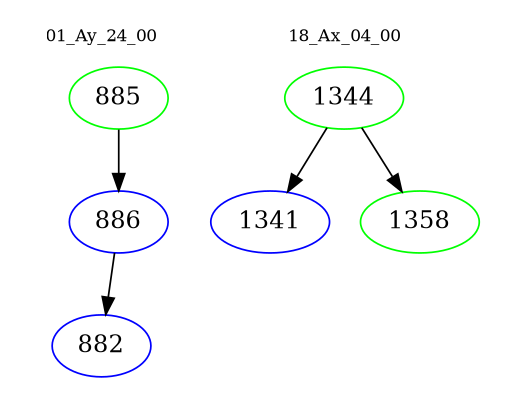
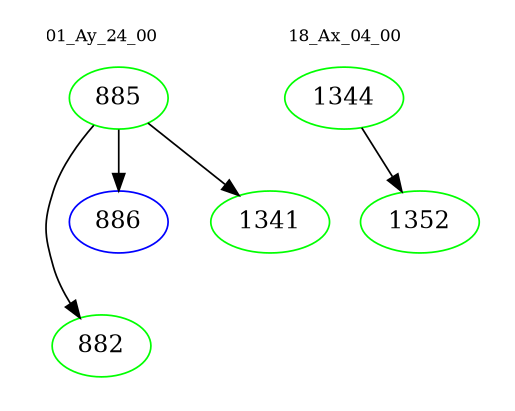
edge "1344" -> "1341": now "885" -> "1341"
node "1341": color blue -> green
node "1358": label "1358" -> "1352"
edge "886" -> "882": now "885" -> "882"
node "882": color blue -> green
